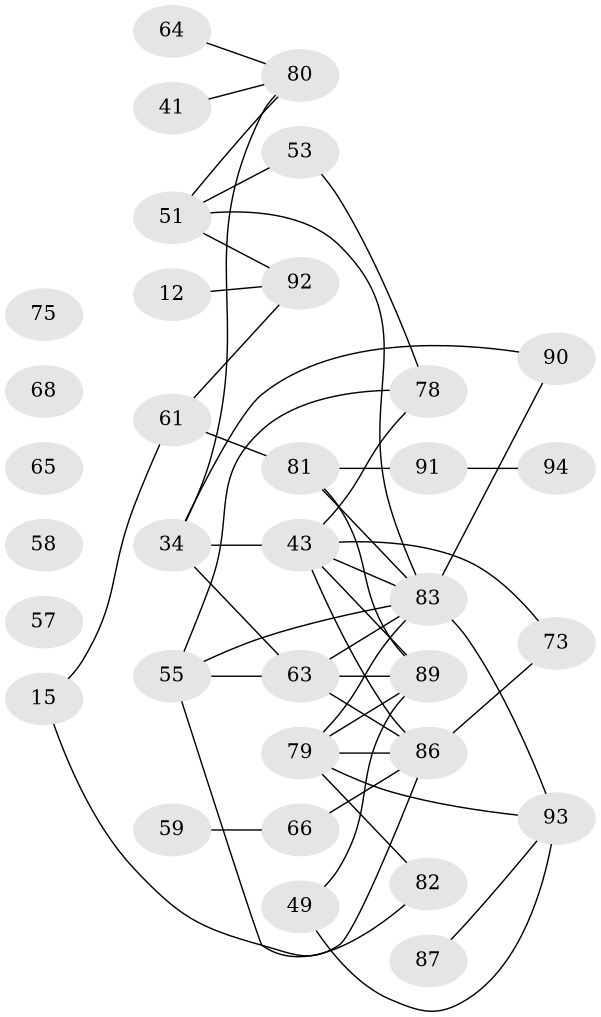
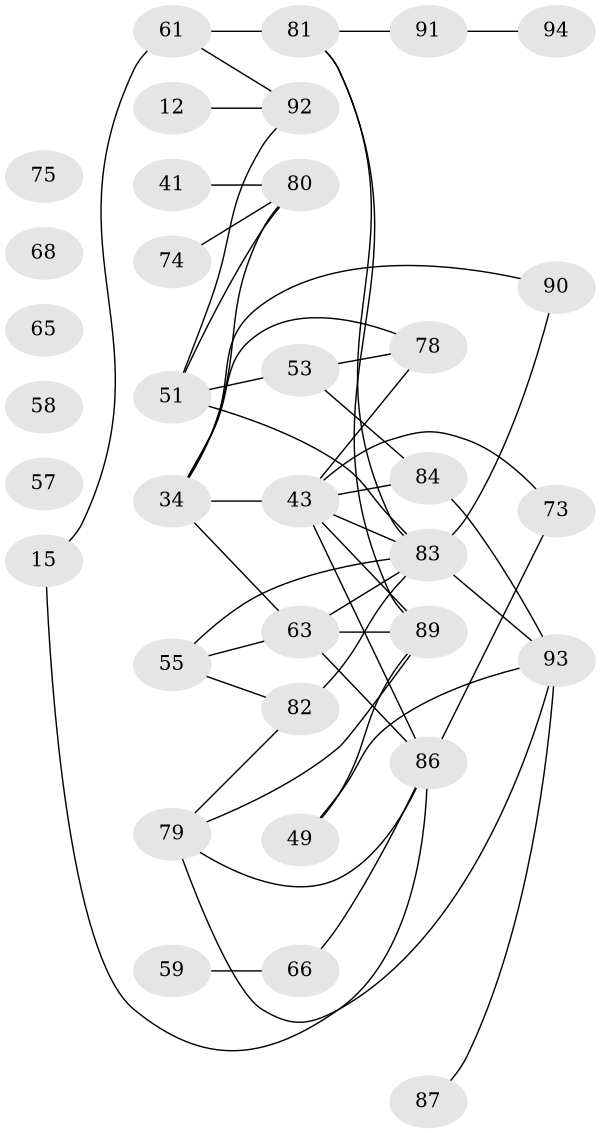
node "64": label "64" -> "74"
edge "78" -- "55": now "78" -- "34"
node "84": added
edge "83" -- "79": now "83" -- "82"
